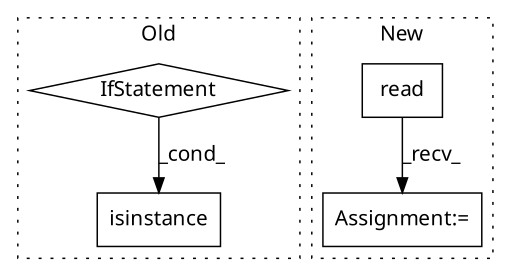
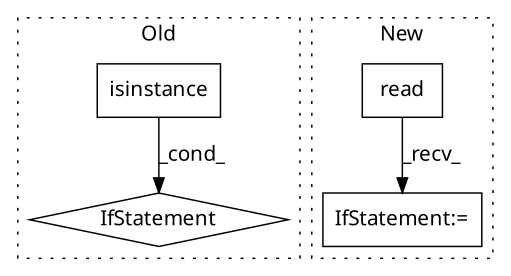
edge "IfStatement" -> "isinstance": reversed
node "Assignment:=": label "Assignment:=" -> "IfStatement:="
